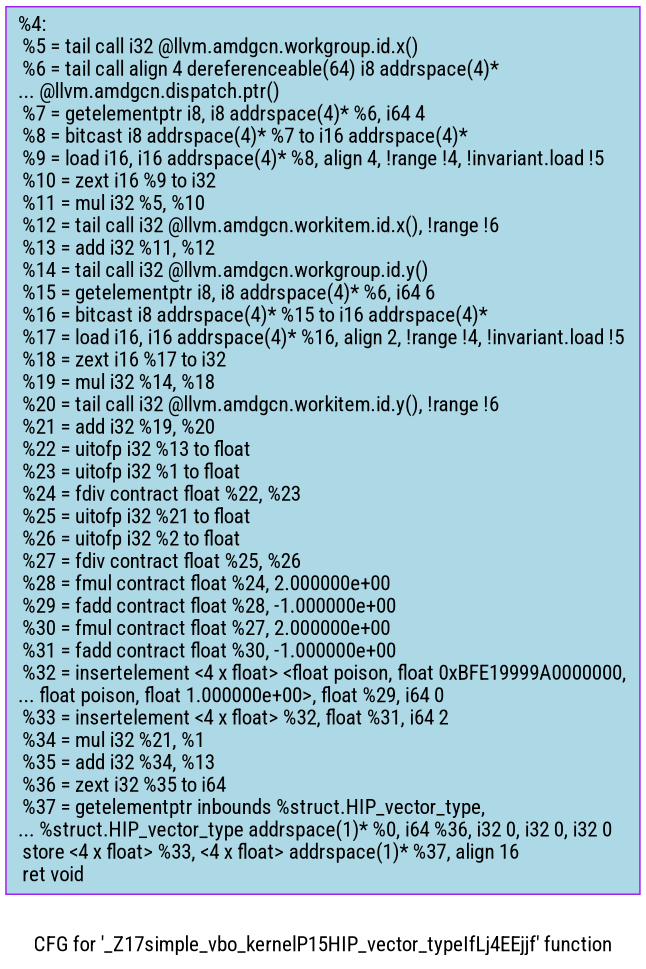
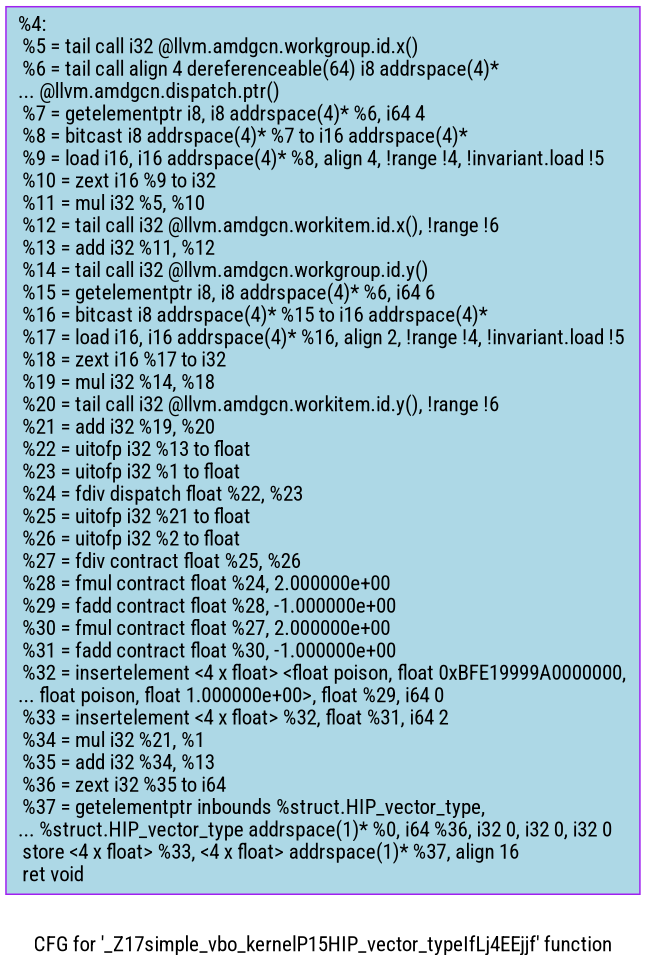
node "%4:": text "%24 = fdiv contract float %22, %23" -> "%24 = fdiv dispatch float %22, %23"
